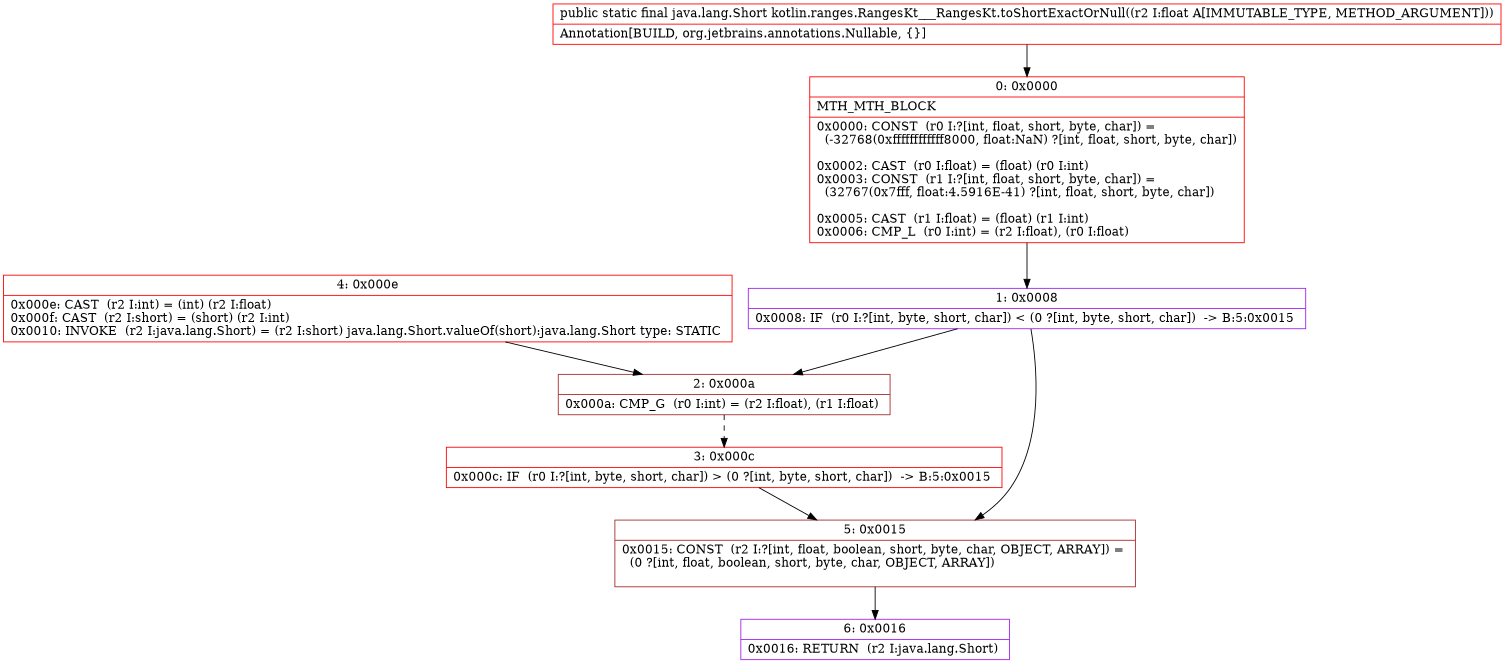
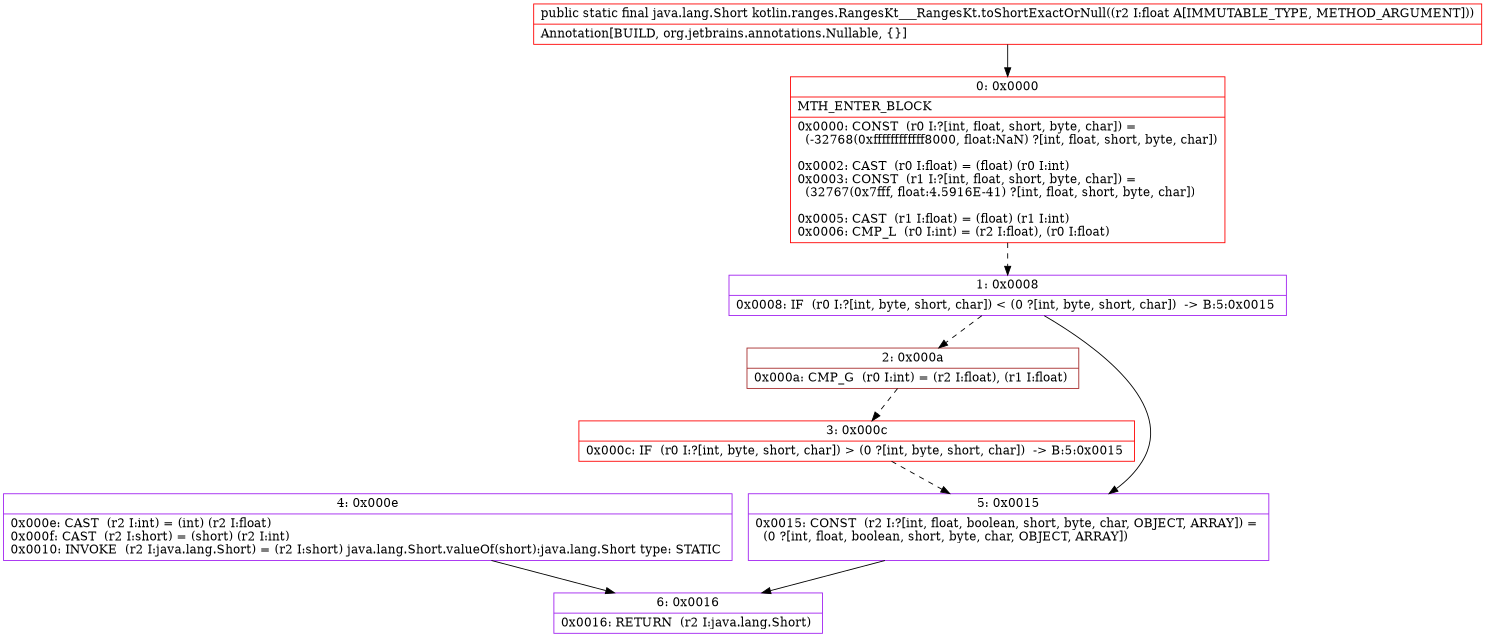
node "0: 0x0000": text "MTH_MTH_BLOCK" -> "MTH_ENTER_BLOCK"
edge "0: 0x0000" -> "1: 0x0008": style solid -> dashed
node "4: 0x000e": color red -> purple
edge "1: 0x0008" -> "2: 0x000a": style solid -> dashed
edge "4: 0x000e" -> "2: 0x000a": now "4: 0x000e" -> "6: 0x0016"
edge "3: 0x000c" -> "5: 0x0015": style solid -> dashed
node "5: 0x0015": color brown -> purple
